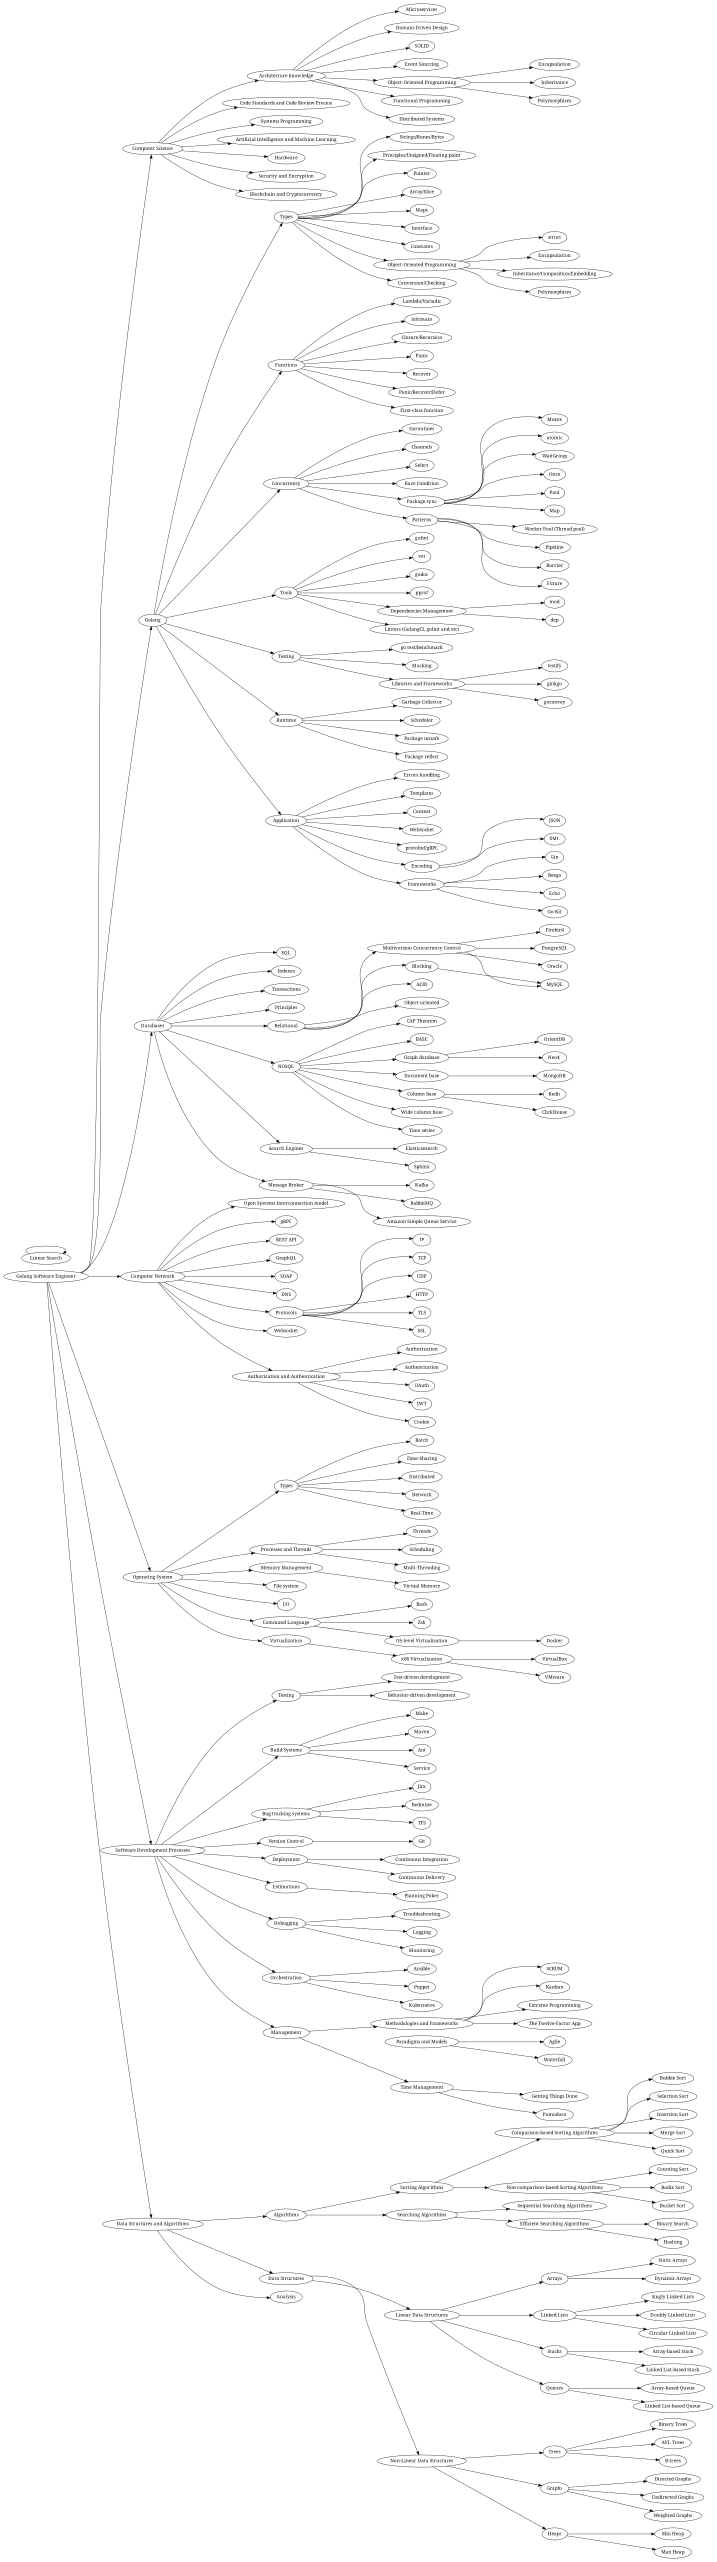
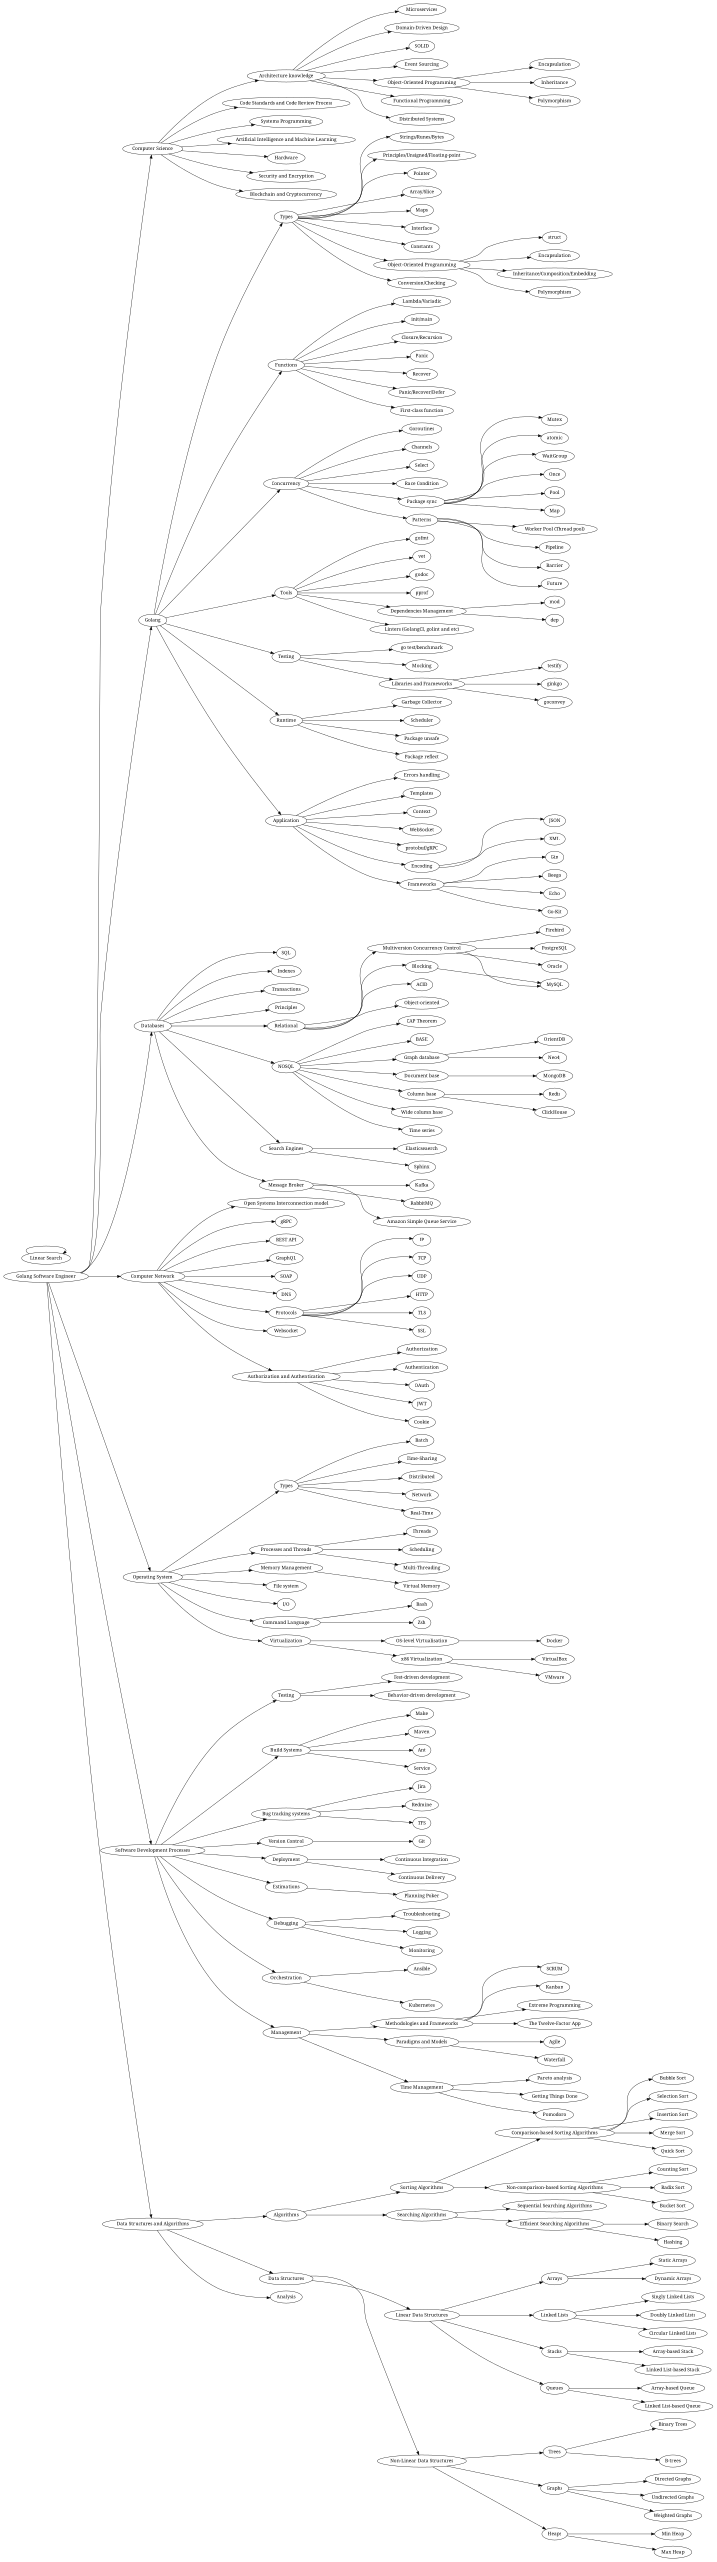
edge "Command Language" -> "OS-level Virtualisation": now "Virtualization" -> "OS-level Virtualisation"
node "Puppet": removed
edge "Management" -> "Paradigms and Models": added
node "Pareto analysis": added
node "AVL Trees": removed
